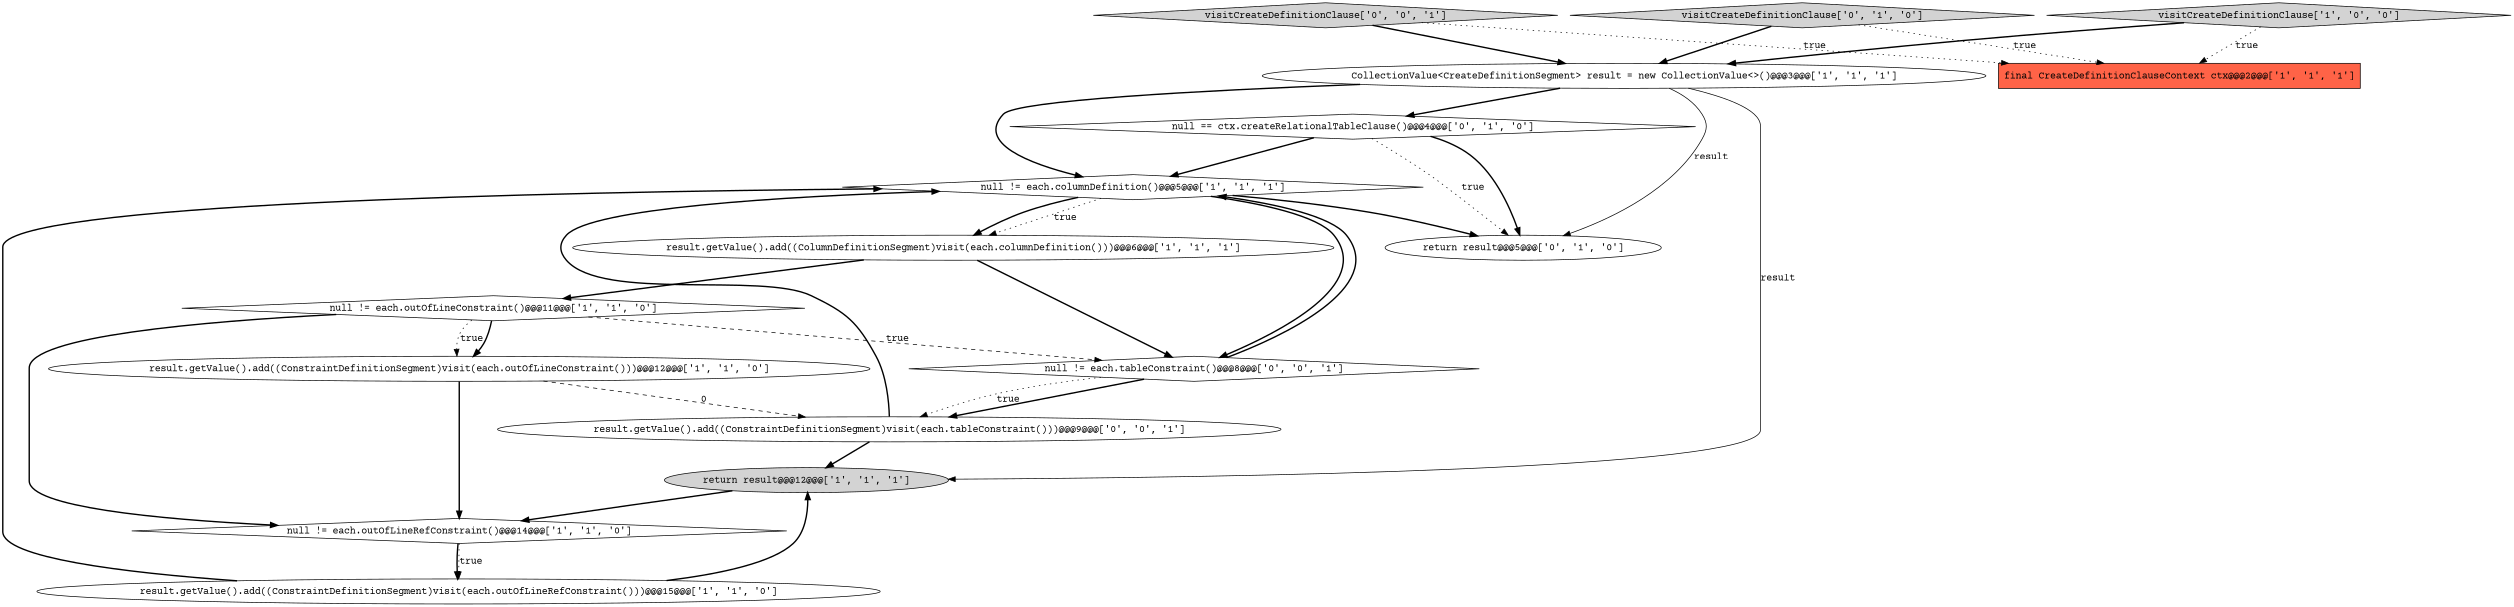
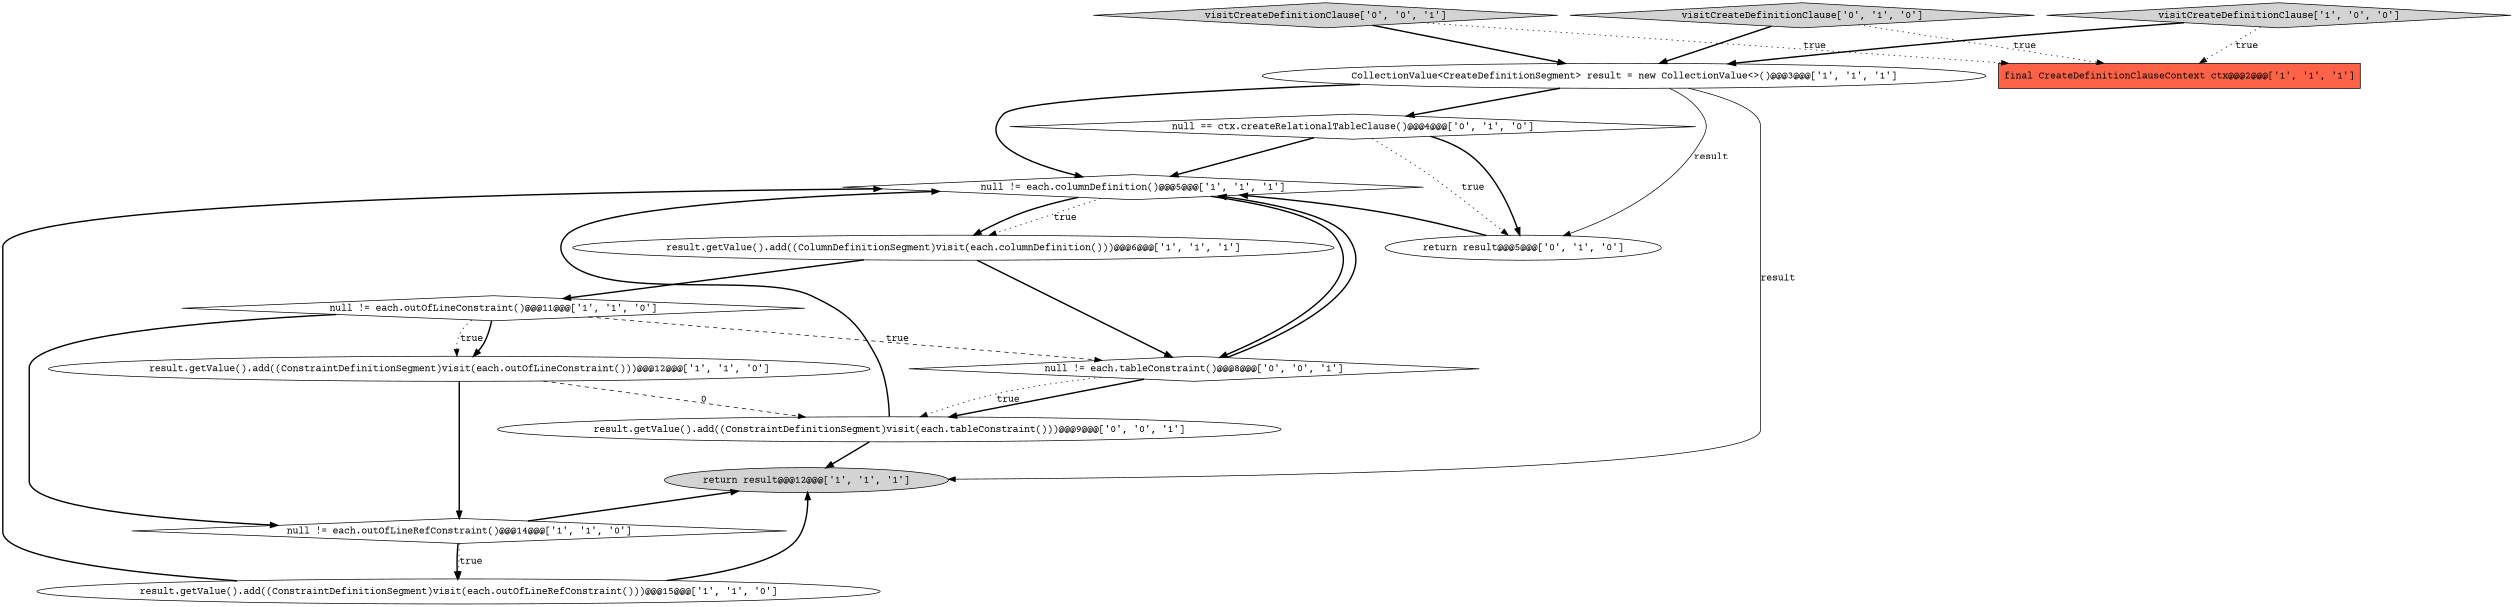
edge "null != each.columnDefinition()@@@5@@@['1', '1', '1']" -> "return result@@@5@@@['0', '1', '0']": reversed
edge "return result@@@12@@@['1', '1', '1']" -> "null != each.outOfLineRefConstraint()@@@14@@@['1', '1', '0']": reversed
